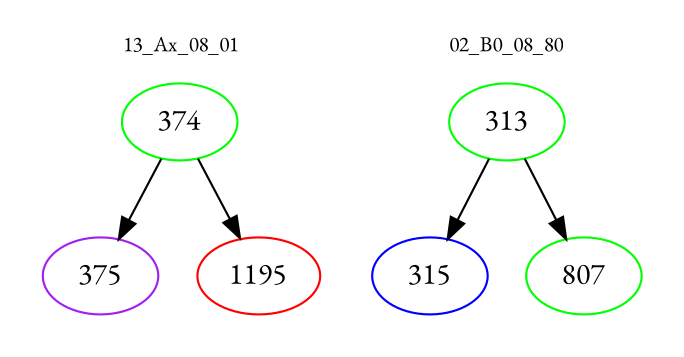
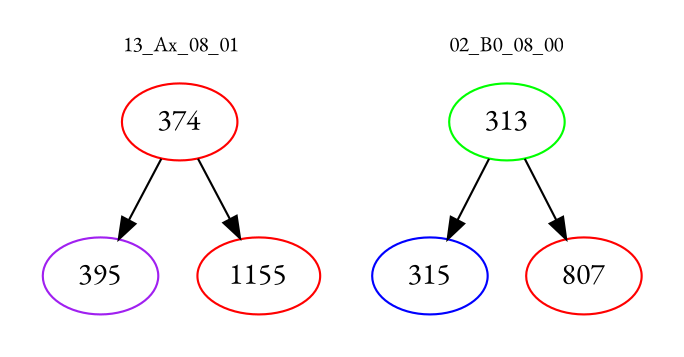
cluster "02_B0_08_80": label "02_B0_08_80" -> "02_B0_08_00"
node "374": color green -> red
node "375": label "375" -> "395"
node "1195": label "1195" -> "1155"
node "807": color green -> red
